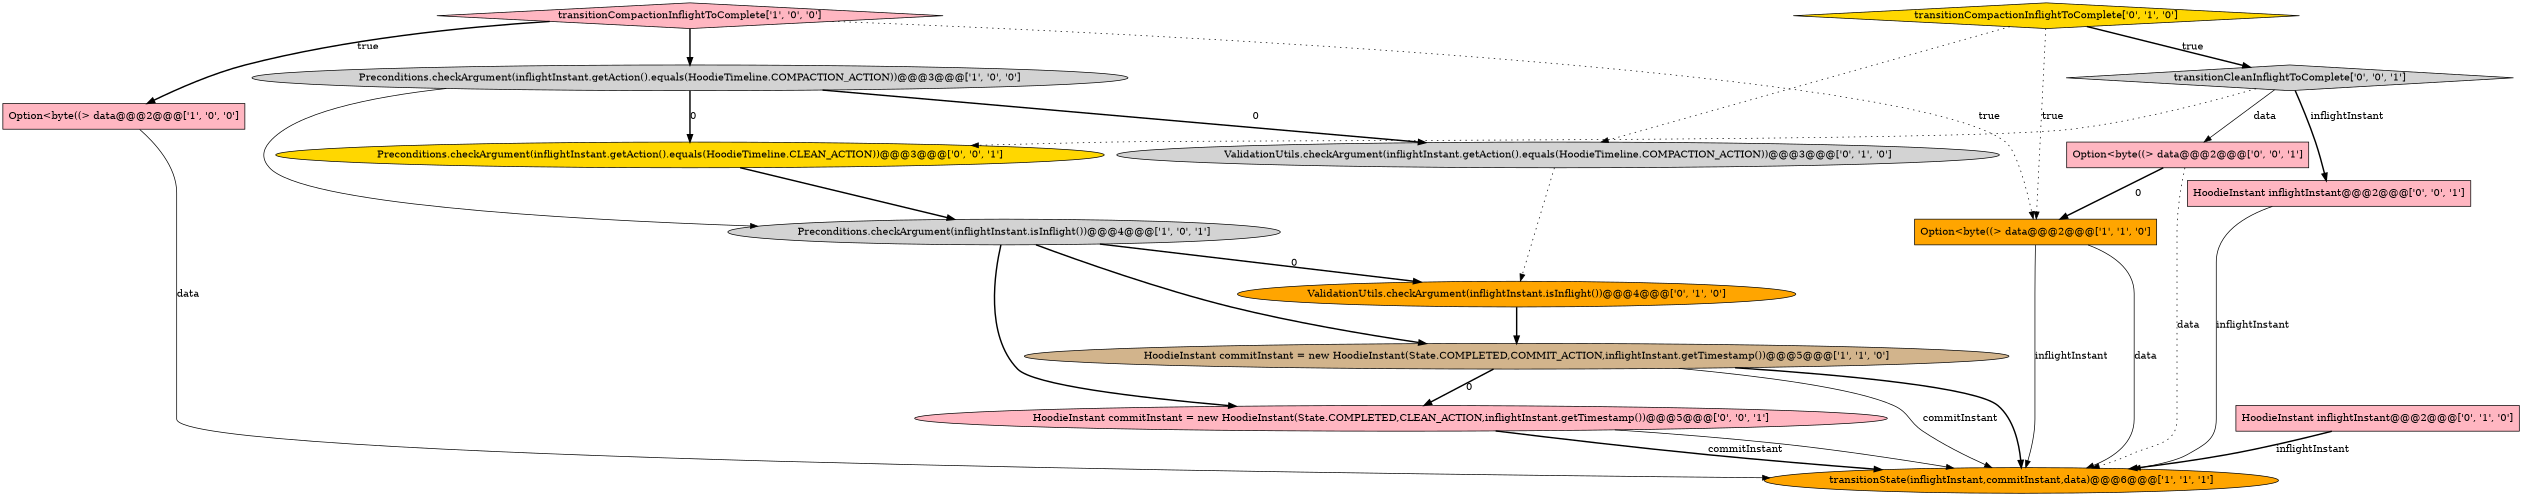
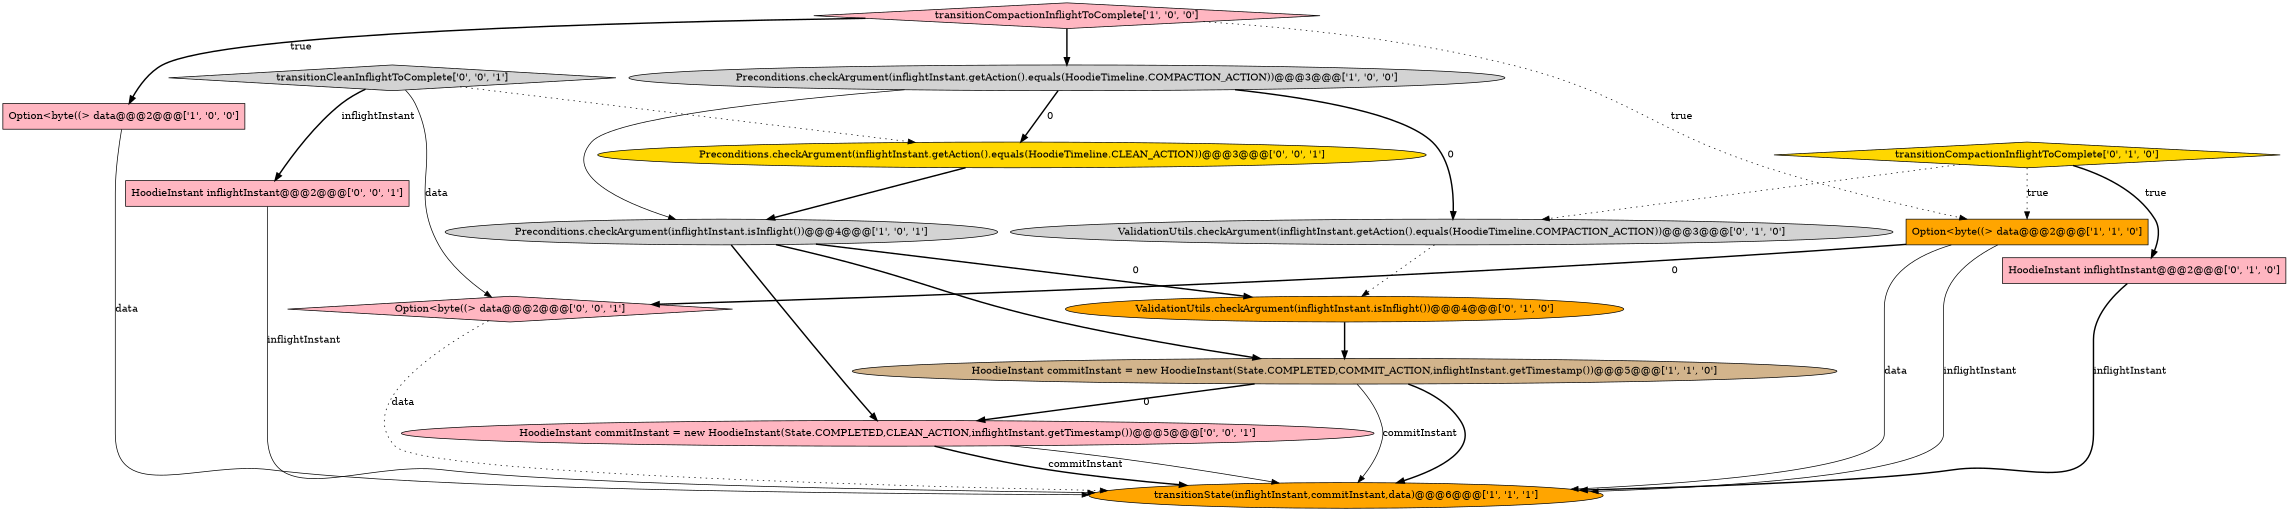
edge "transitionCompactionInflightToComplete['0', '1', '0']" -> "transitionCleanInflightToComplete['0', '0', '1']": now "transitionCompactionInflightToComplete['0', '1', '0']" -> "HoodieInstant inflightInstant@@@2@@@['0', '1', '0']"
node "Option<byte((> data@@@2@@@['0', '0', '1']": shape box -> diamond
edge "Option<byte((> data@@@2@@@['0', '0', '1']" -> "Option<byte((> data@@@2@@@['1', '1', '0']": reversed
